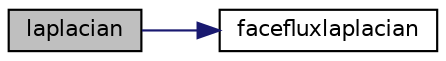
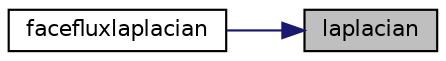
edge "laplacian" -> "facefluxlaplacian": reversed
